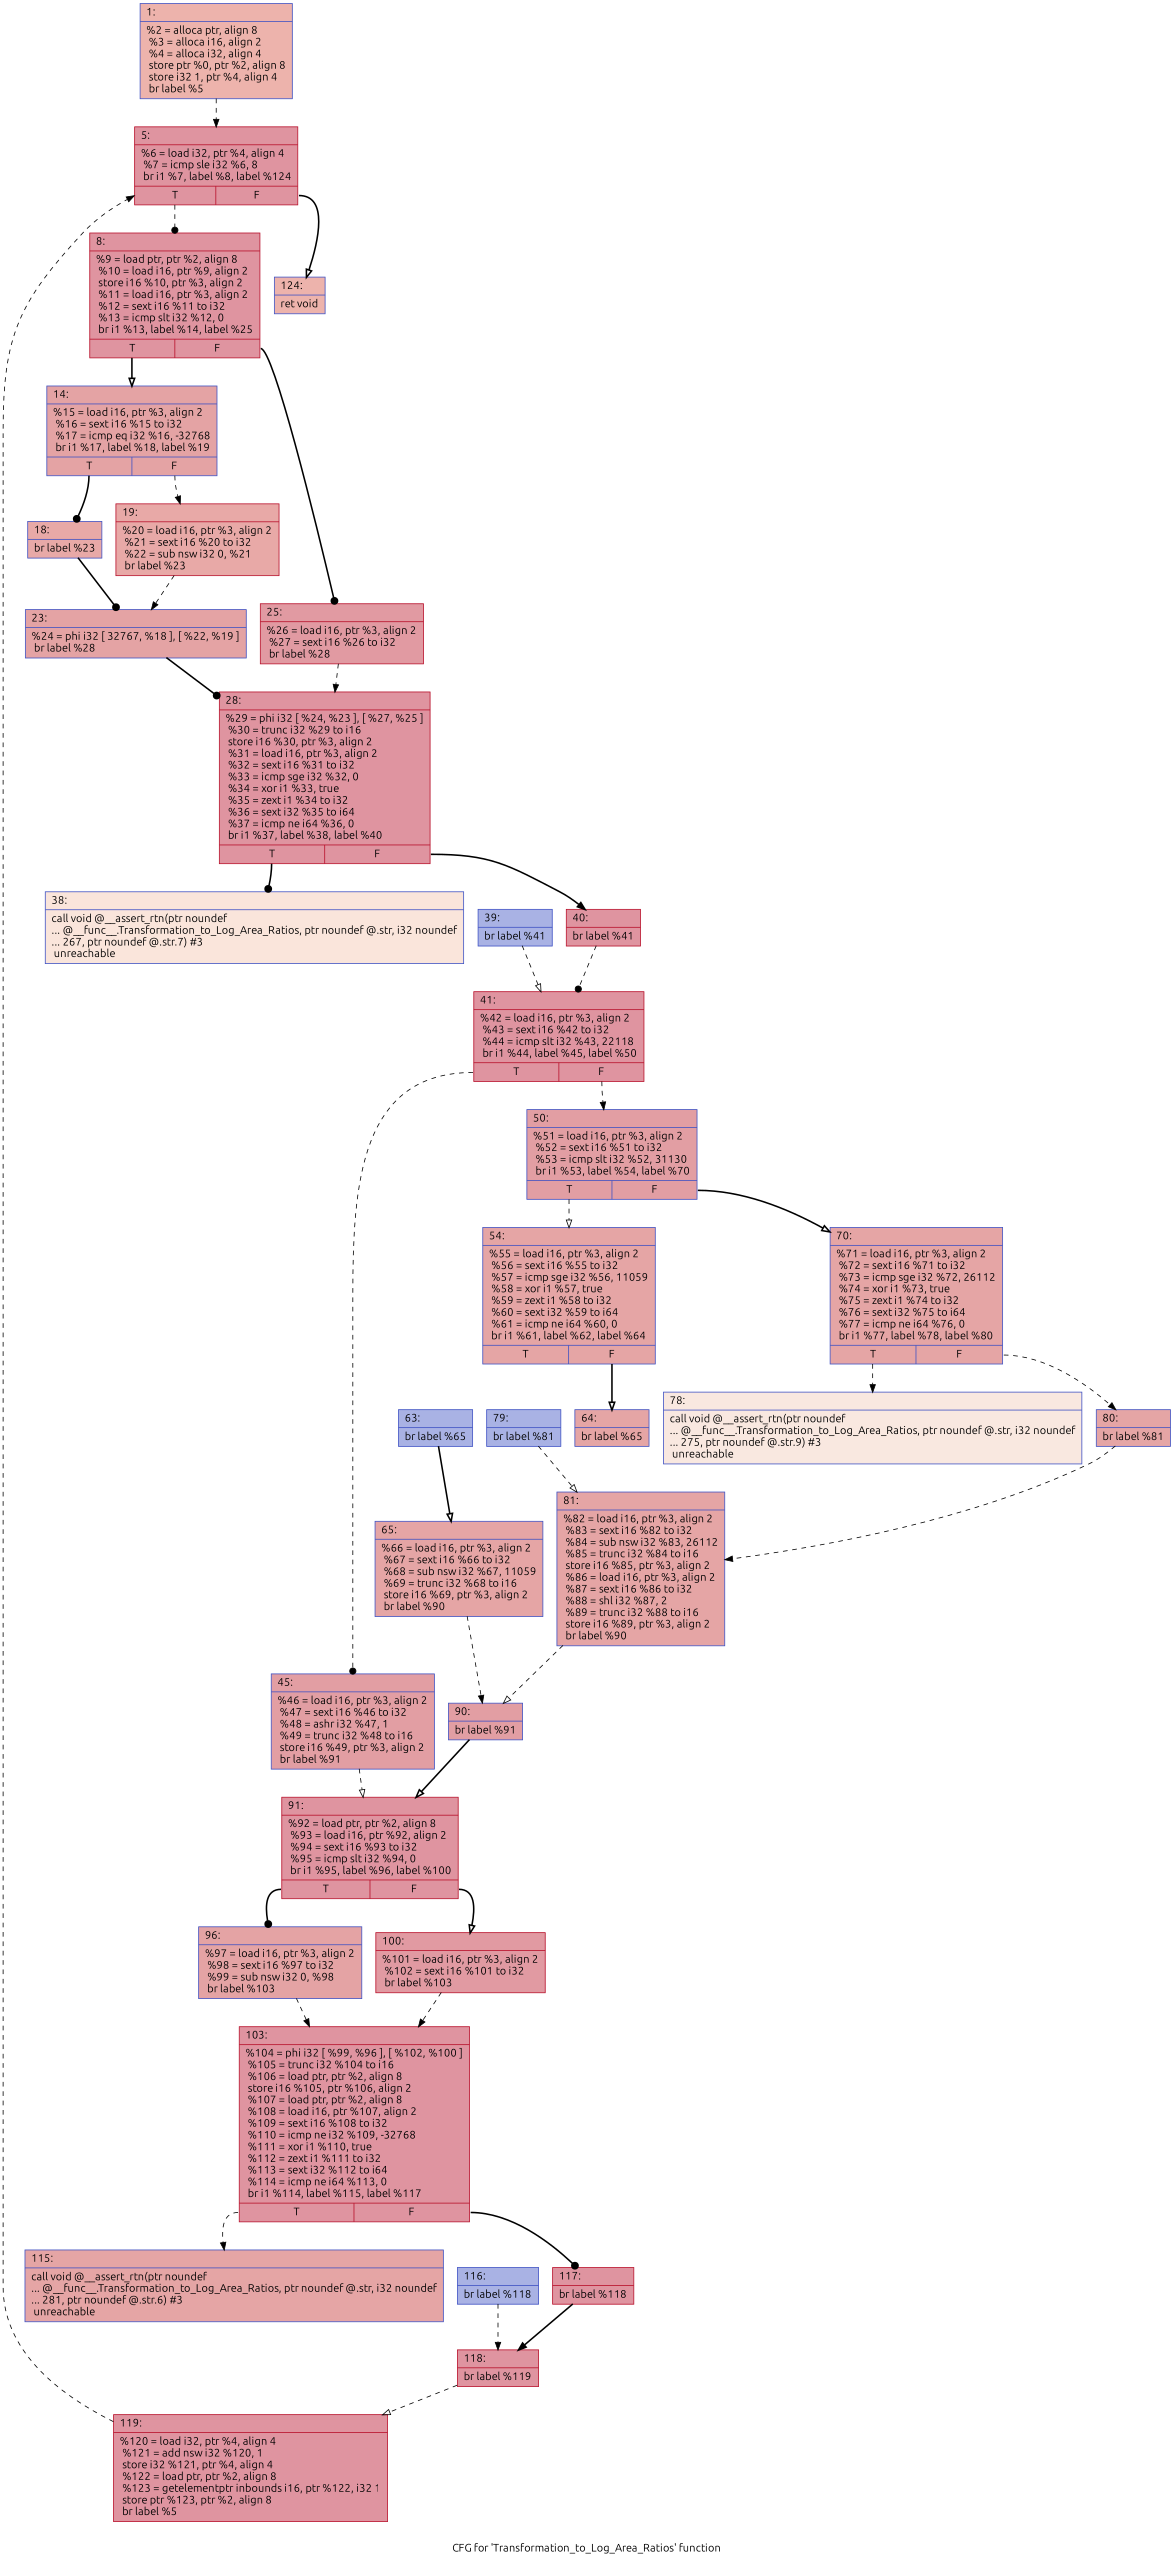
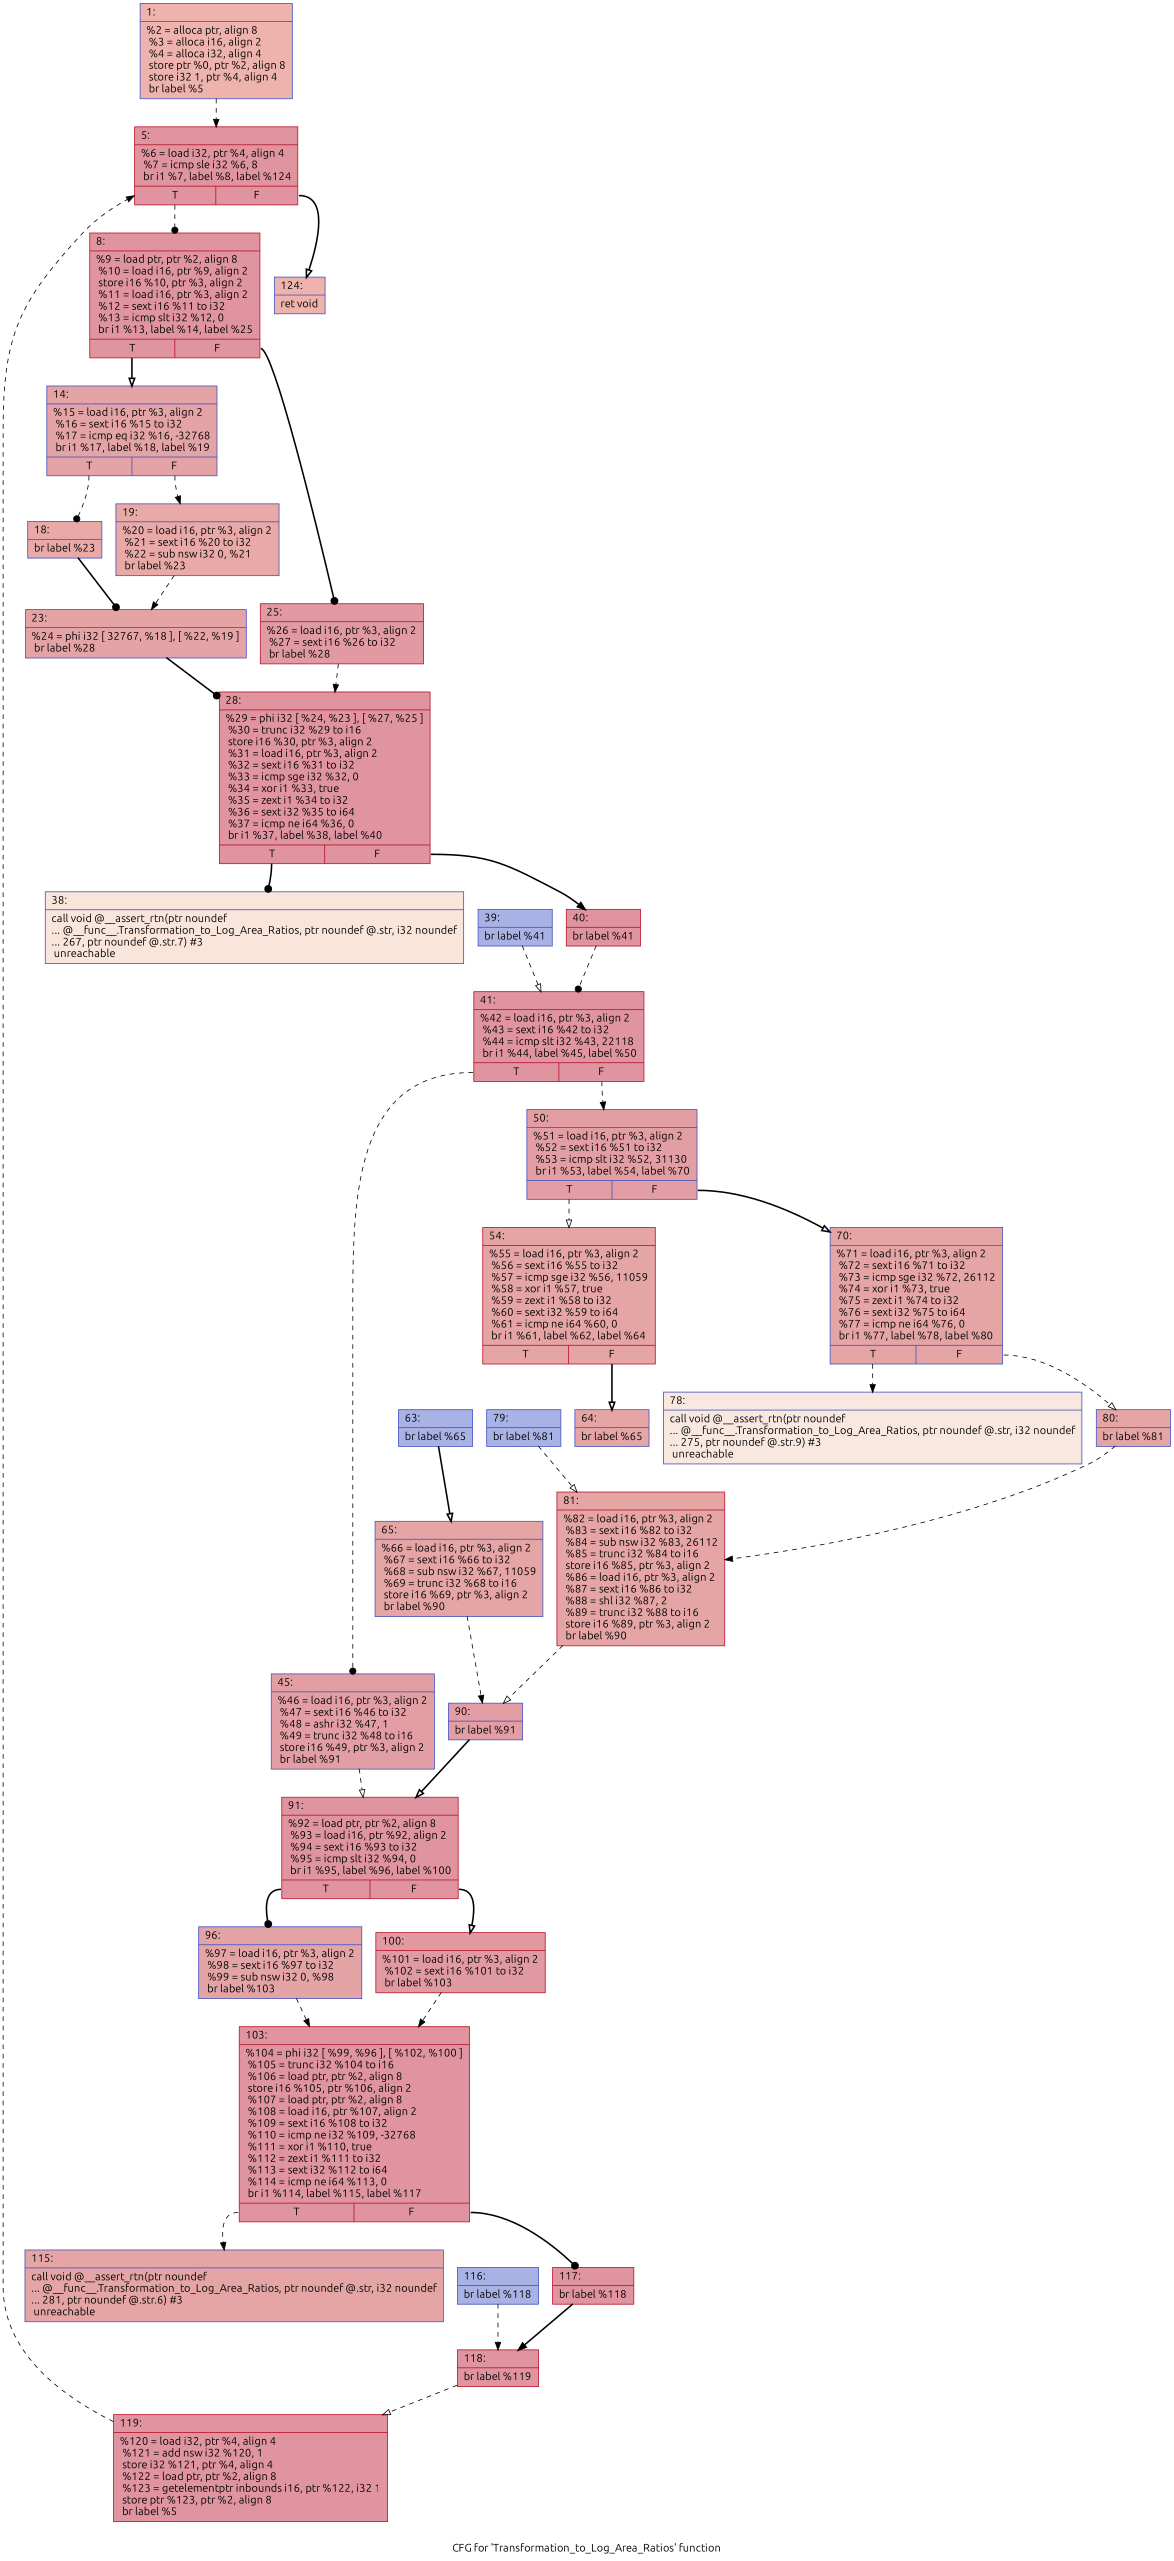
edge "14:" -> "18:": style bold -> dashed
node "19:": color #b70d28ff -> #3d50c3ff
node "54:": color #3d50c3ff -> #b70d28ff
edge "70:" -> "80:": arrowhead normal -> onormal
node "81:": color #3d50c3ff -> #b70d28ff
